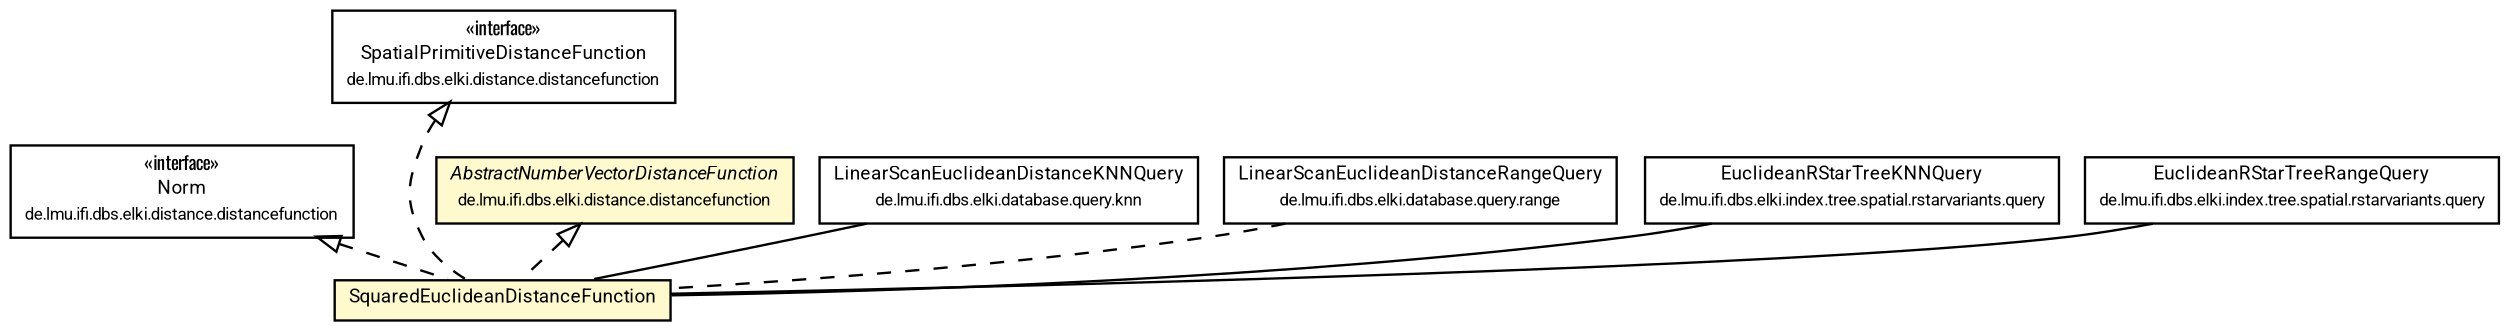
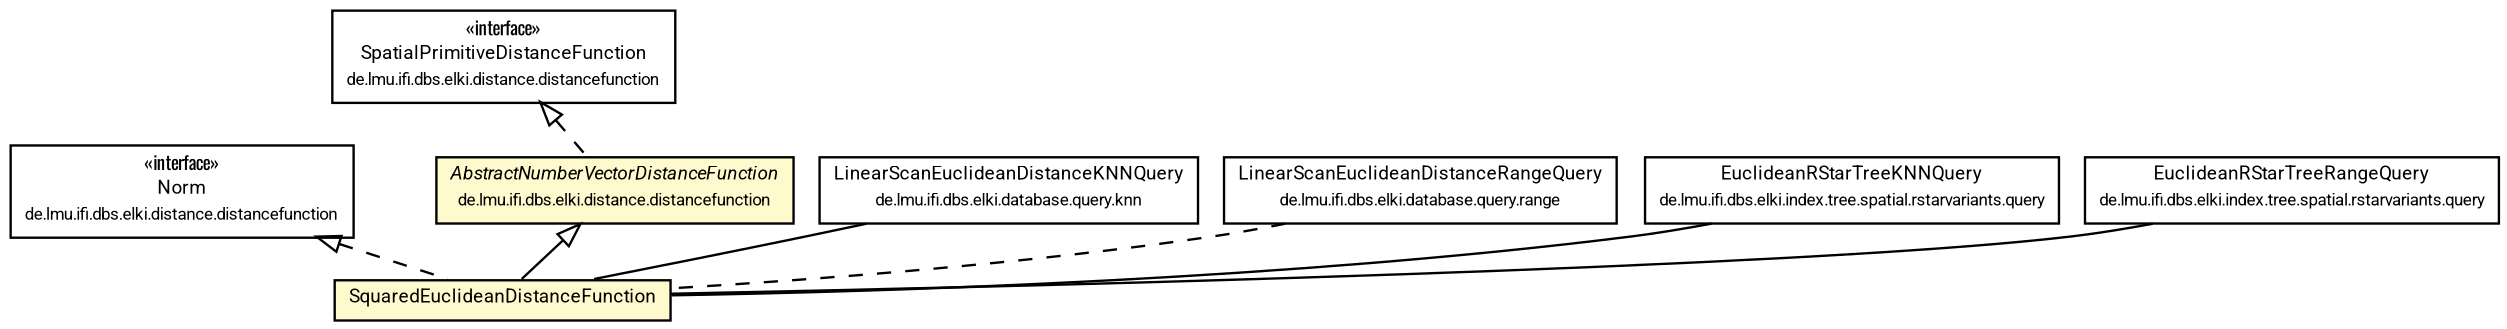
edge "SquaredEuclideanDistanceFunction" -> "SpatialPrimitiveDistanceFunction": now "AbstractNumberVectorDistanceFunction" -> "SpatialPrimitiveDistanceFunction"
edge "SquaredEuclideanDistanceFunction" -> "AbstractNumberVectorDistanceFunction": style dashed -> solid
